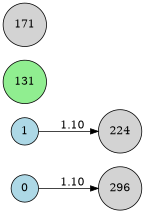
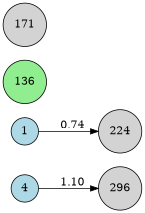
node "131": label "131" -> "136"
edge "1" -> "224": label "1.10" -> "0.74"
node "0": label "0" -> "4"
